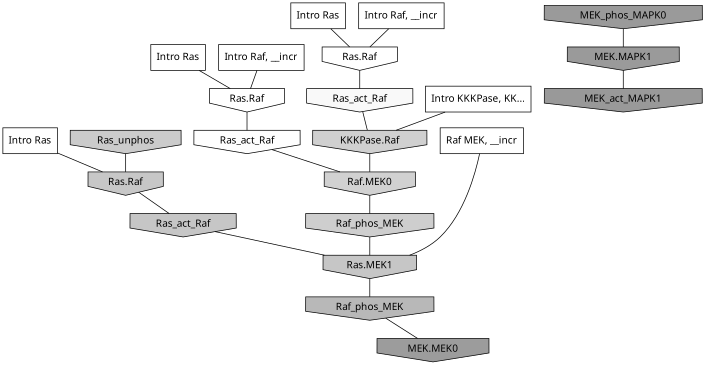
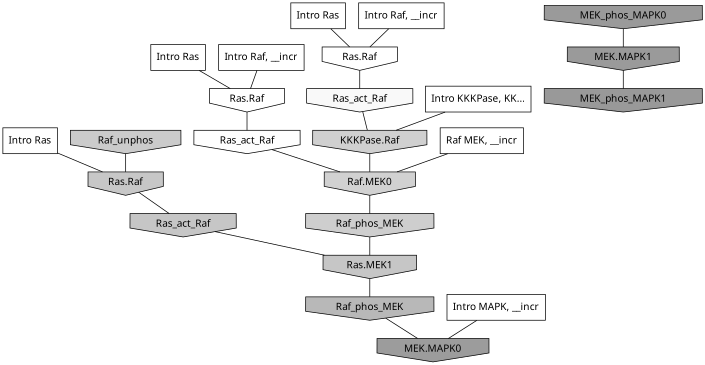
node "MEK_act_MAPK1": label "MEK_act_MAPK1" -> "MEK_phos_MAPK1"
node "Ras_unphos": label "Ras_unphos" -> "Raf_unphos"
edge "Raf MEK, __incr" -- "Ras.MEK1": now "Raf MEK, __incr" -- "Raf.MEK0"
node "Intro MAPK, __incr": added
node "MEK.MEK0": label "MEK.MEK0" -> "MEK.MAPK0"
